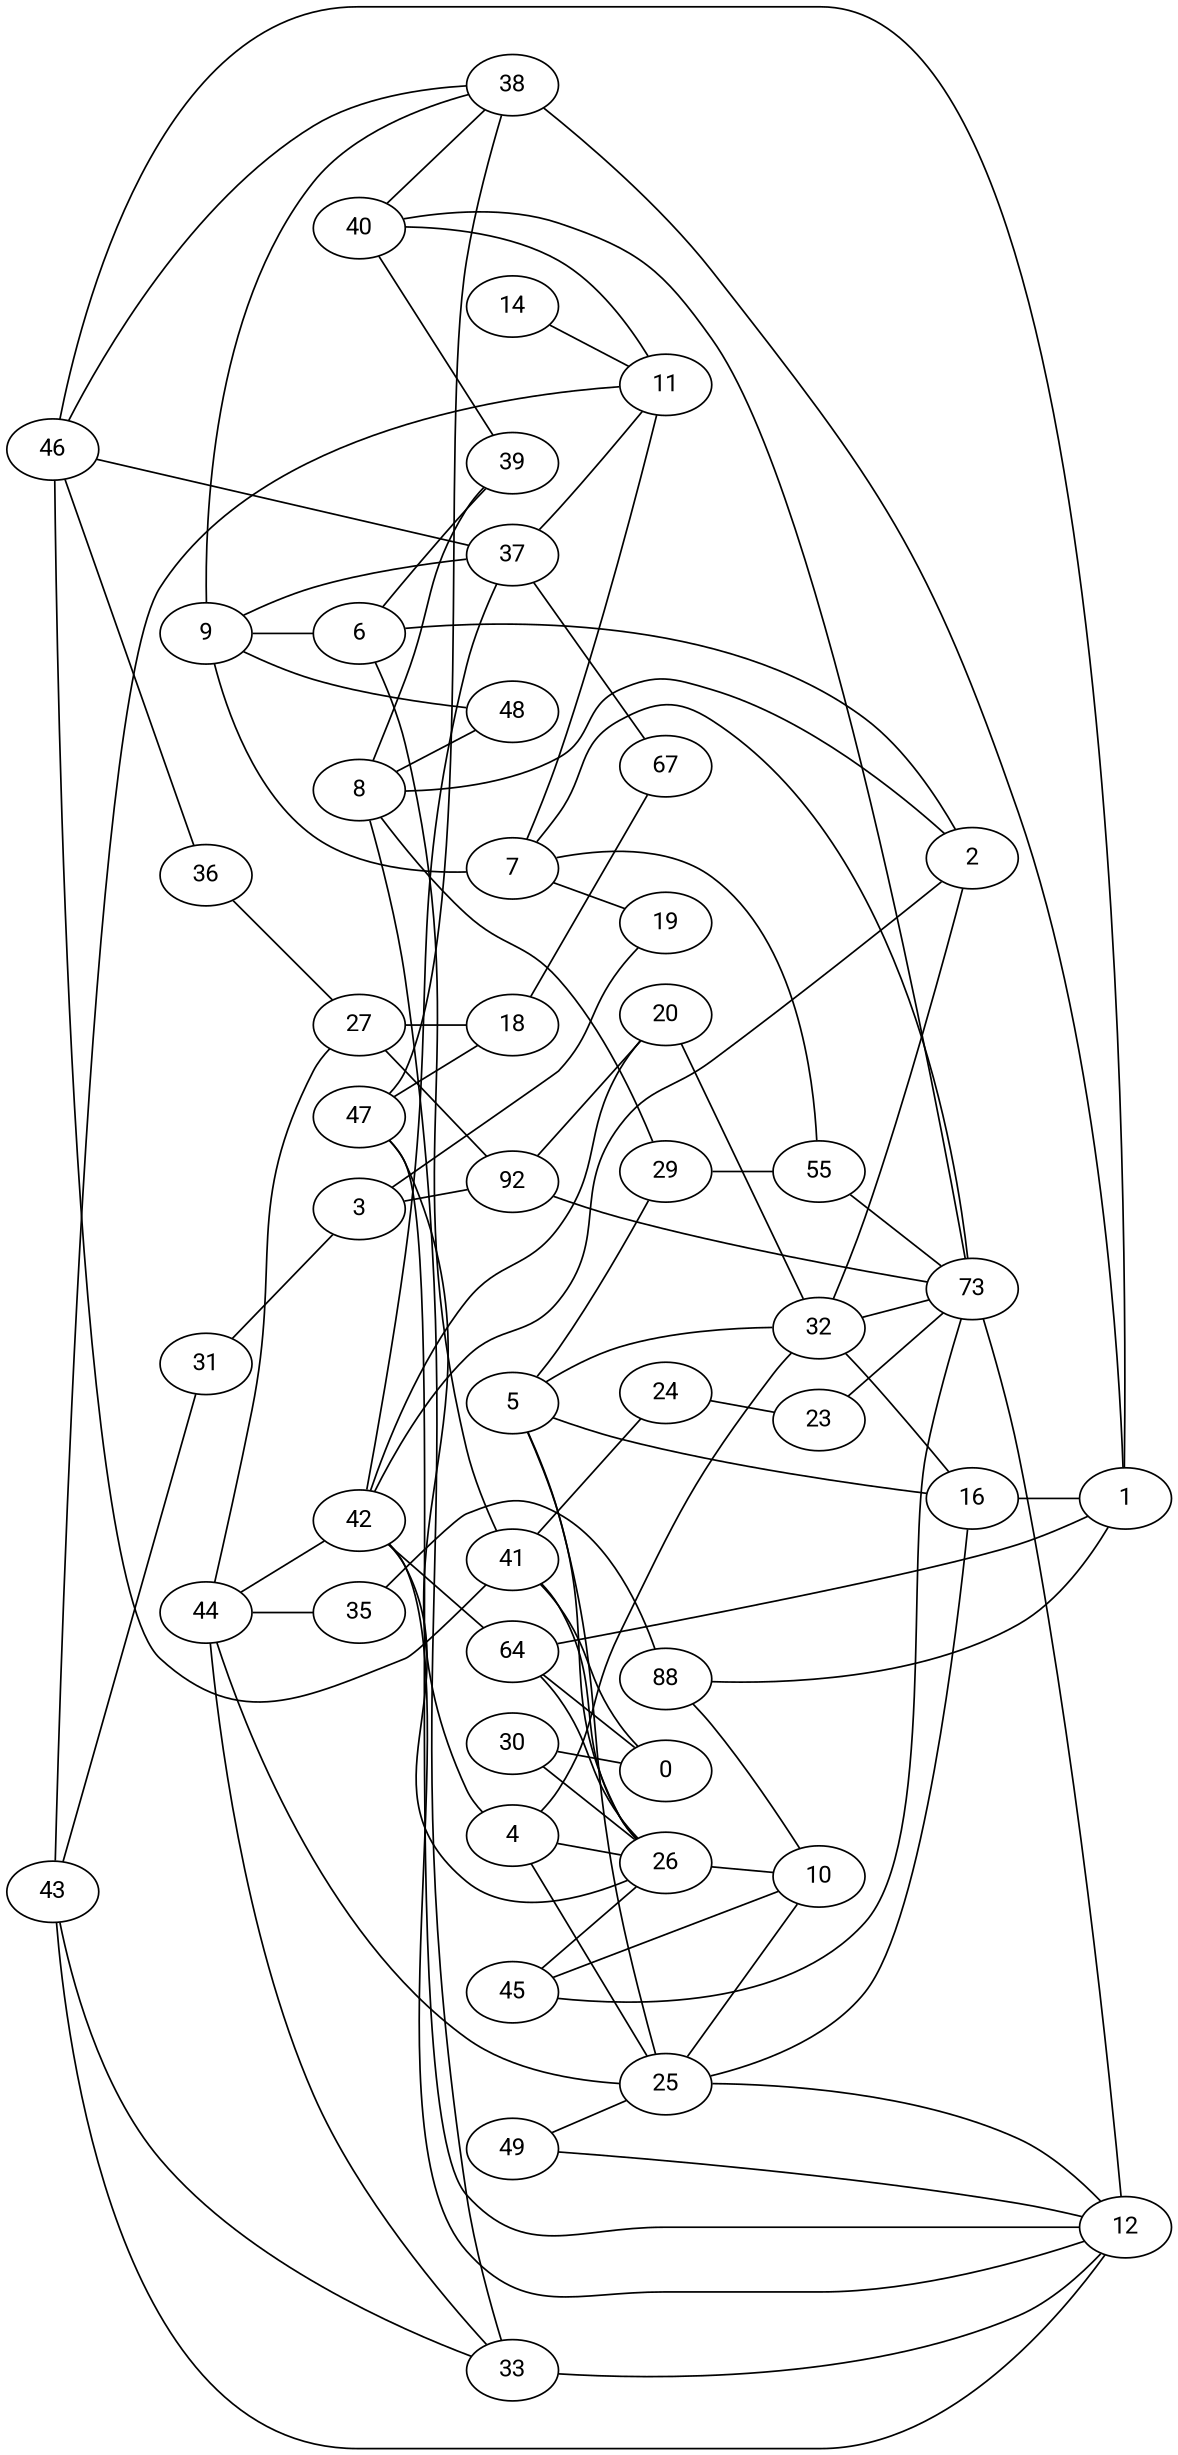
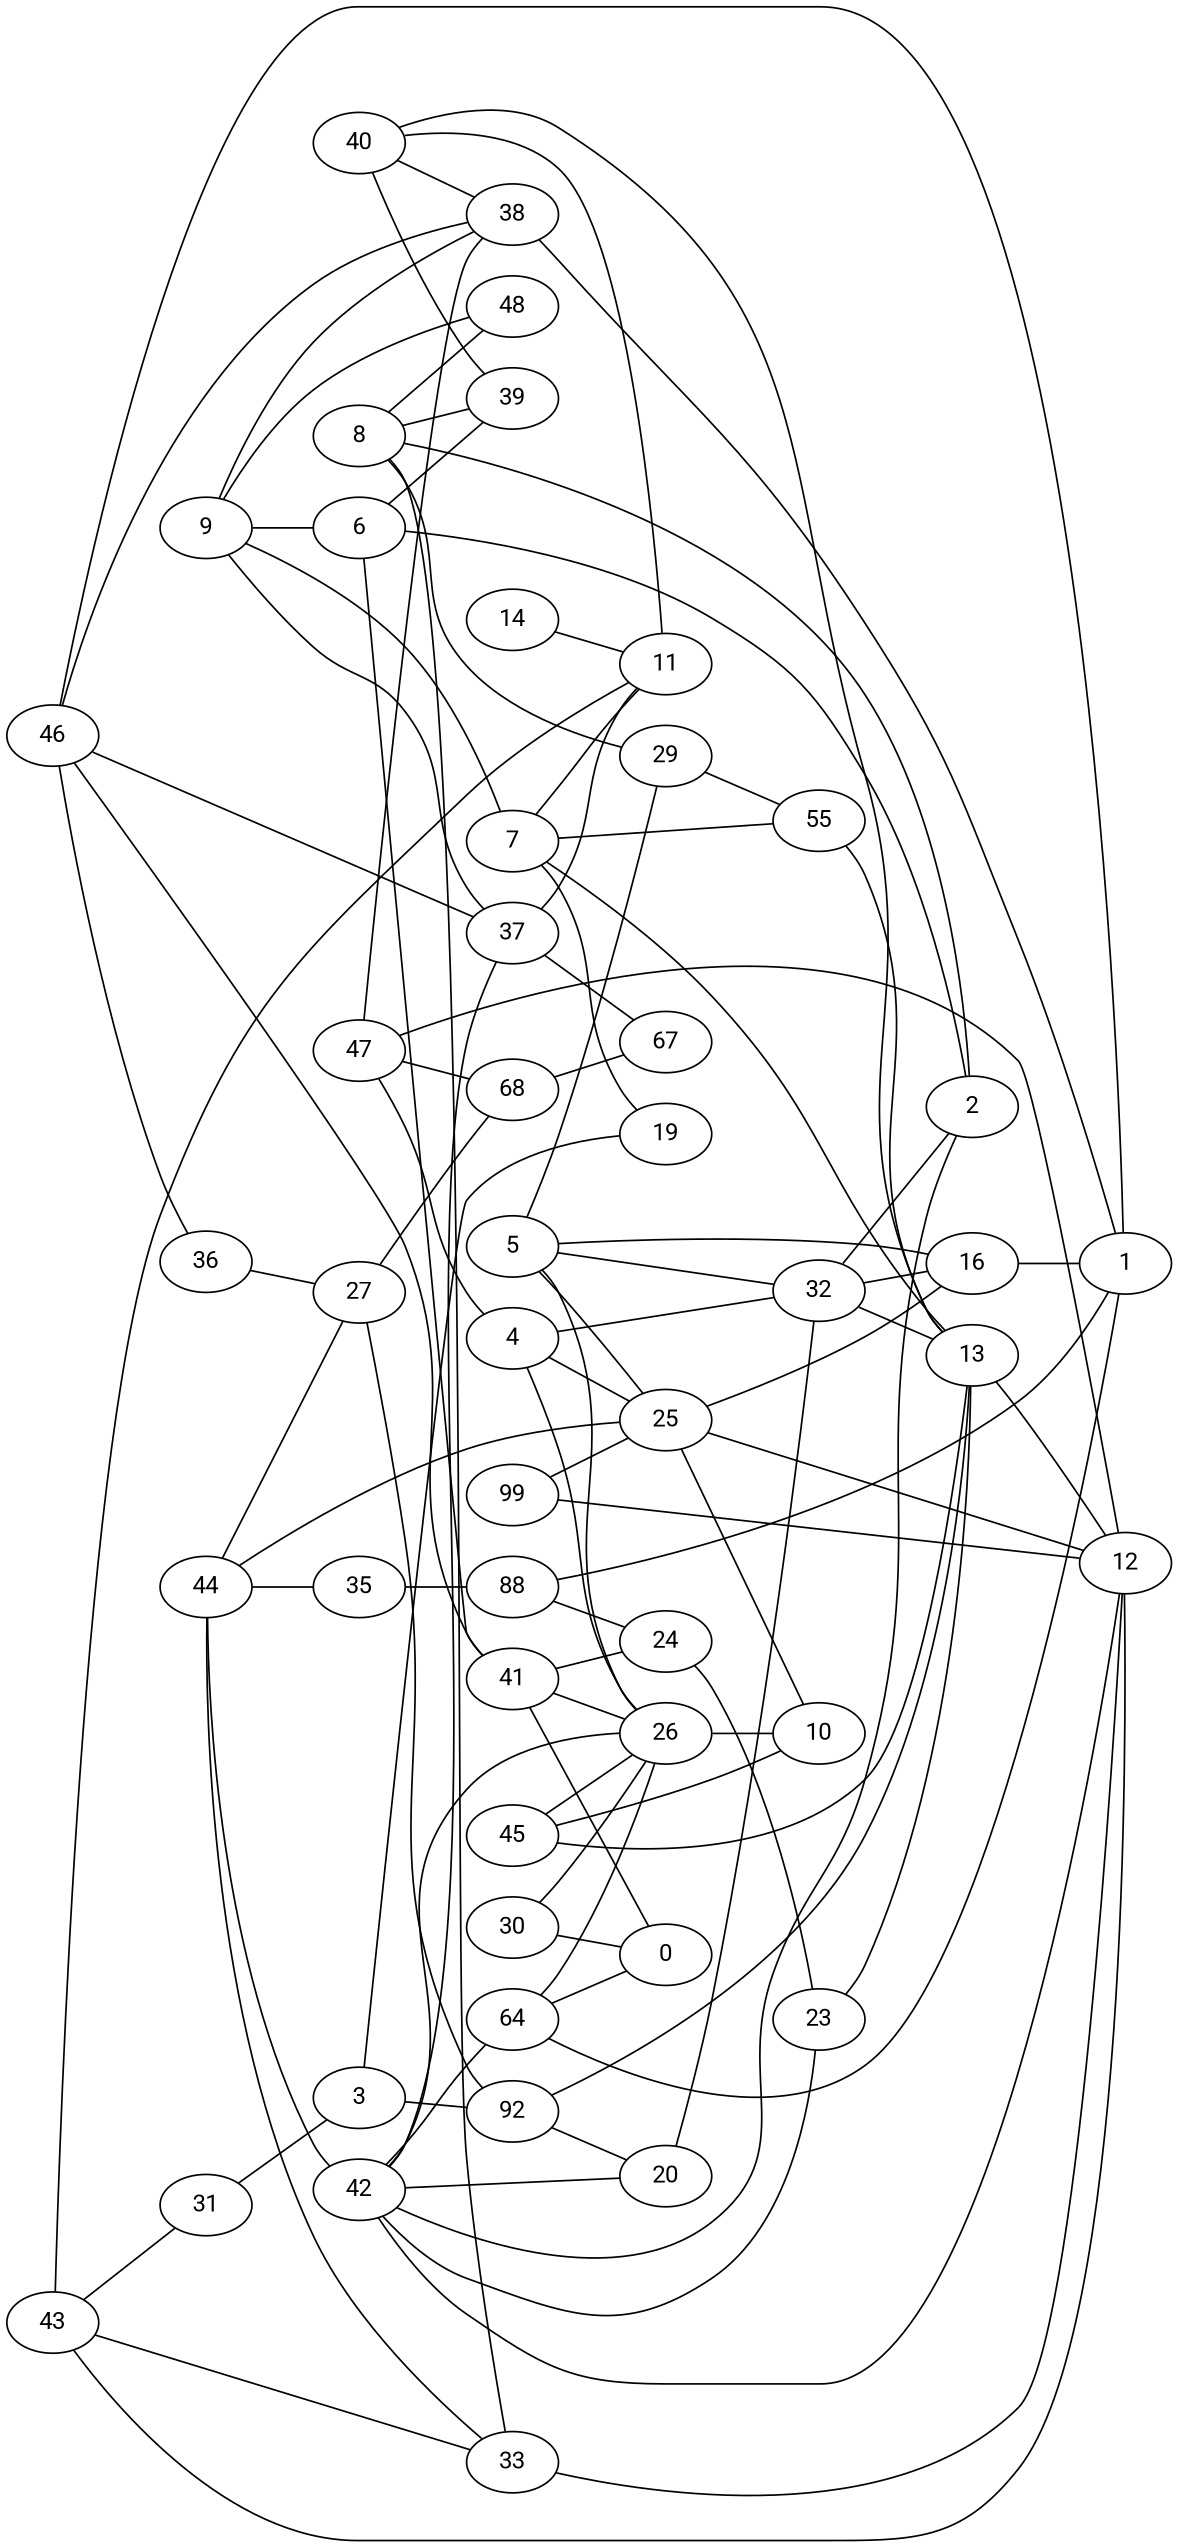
node "18": label "18" -> "68"
node "73": label "73" -> "13"
edge "88" -- "10": now "88" -- "24"
node "49": label "49" -> "99"
edge "23" -- "42": added
